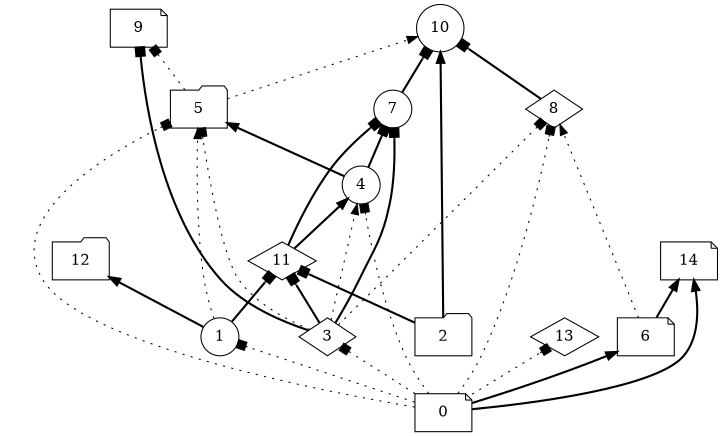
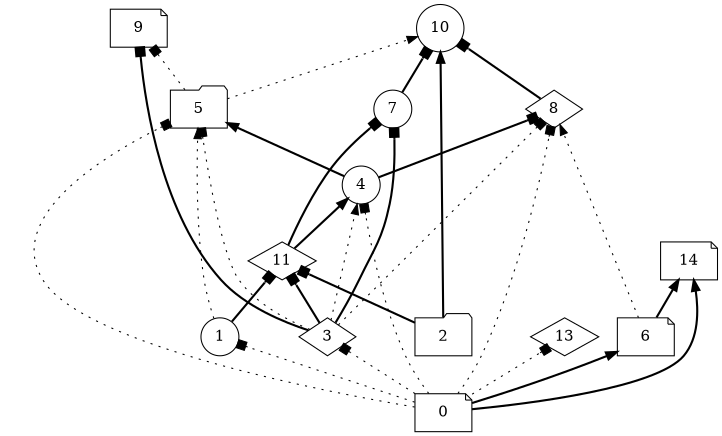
edge "4" -> "7": now "4" -> "8"
node "12": removed
